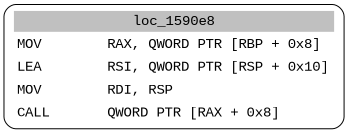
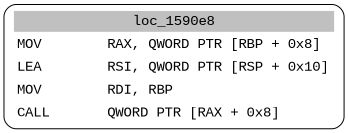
node "loc_1590e8": text "MOV        RDI, RSP" -> "MOV        RDI, RBP"
